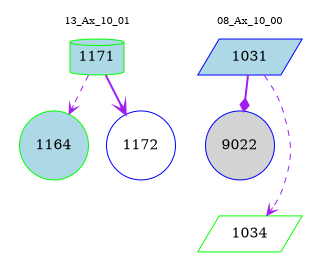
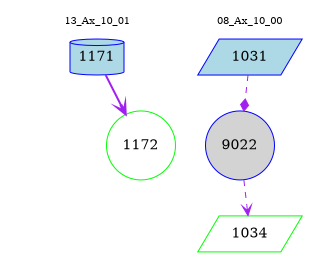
node "1171": color green -> blue
edge "1031" -> "9022": style bold -> dashed
edge "1031" -> "1034": now "9022" -> "1034"
node "1164": removed
node "1172": color blue -> green
